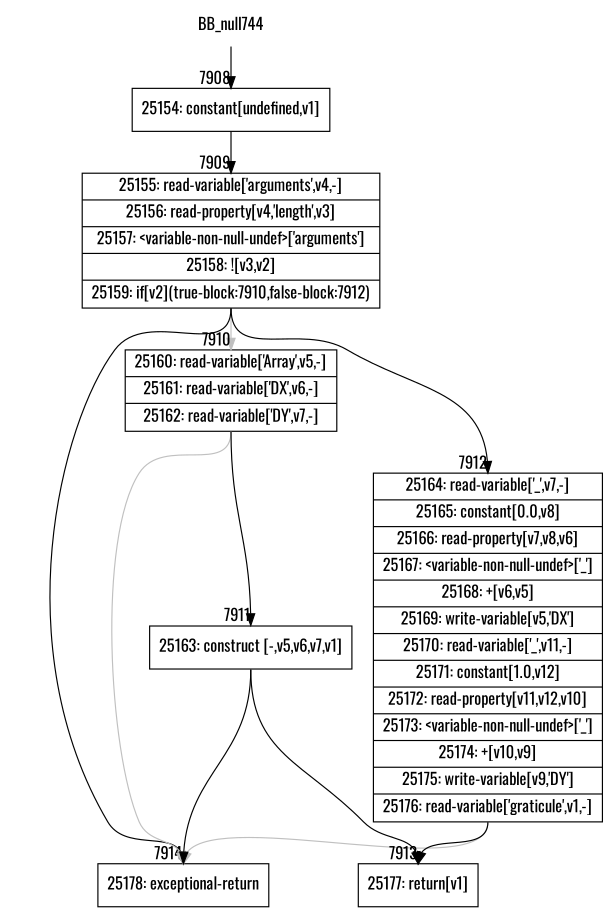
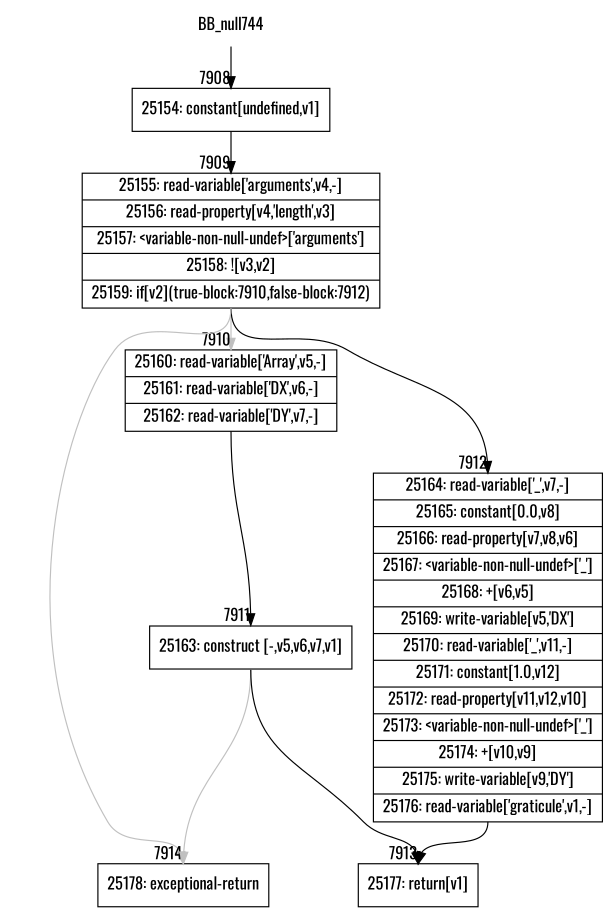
edge "25155: read-variable['arguments',v4,-]" -> "25178: exceptional-return": color black -> gray
edge "25160: read-variable['Array',v5,-]" -> "25178: exceptional-return": removed
edge "25163: construct [-,v5,v6,v7,v1]" -> "25178: exceptional-return": color black -> gray
edge "25164: read-variable['_',v7,-]" -> "25178: exceptional-return": removed
